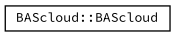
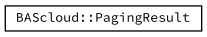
node "BAScloud::BAScloud": label "BAScloud::BAScloud" -> "BAScloud::PagingResult"
